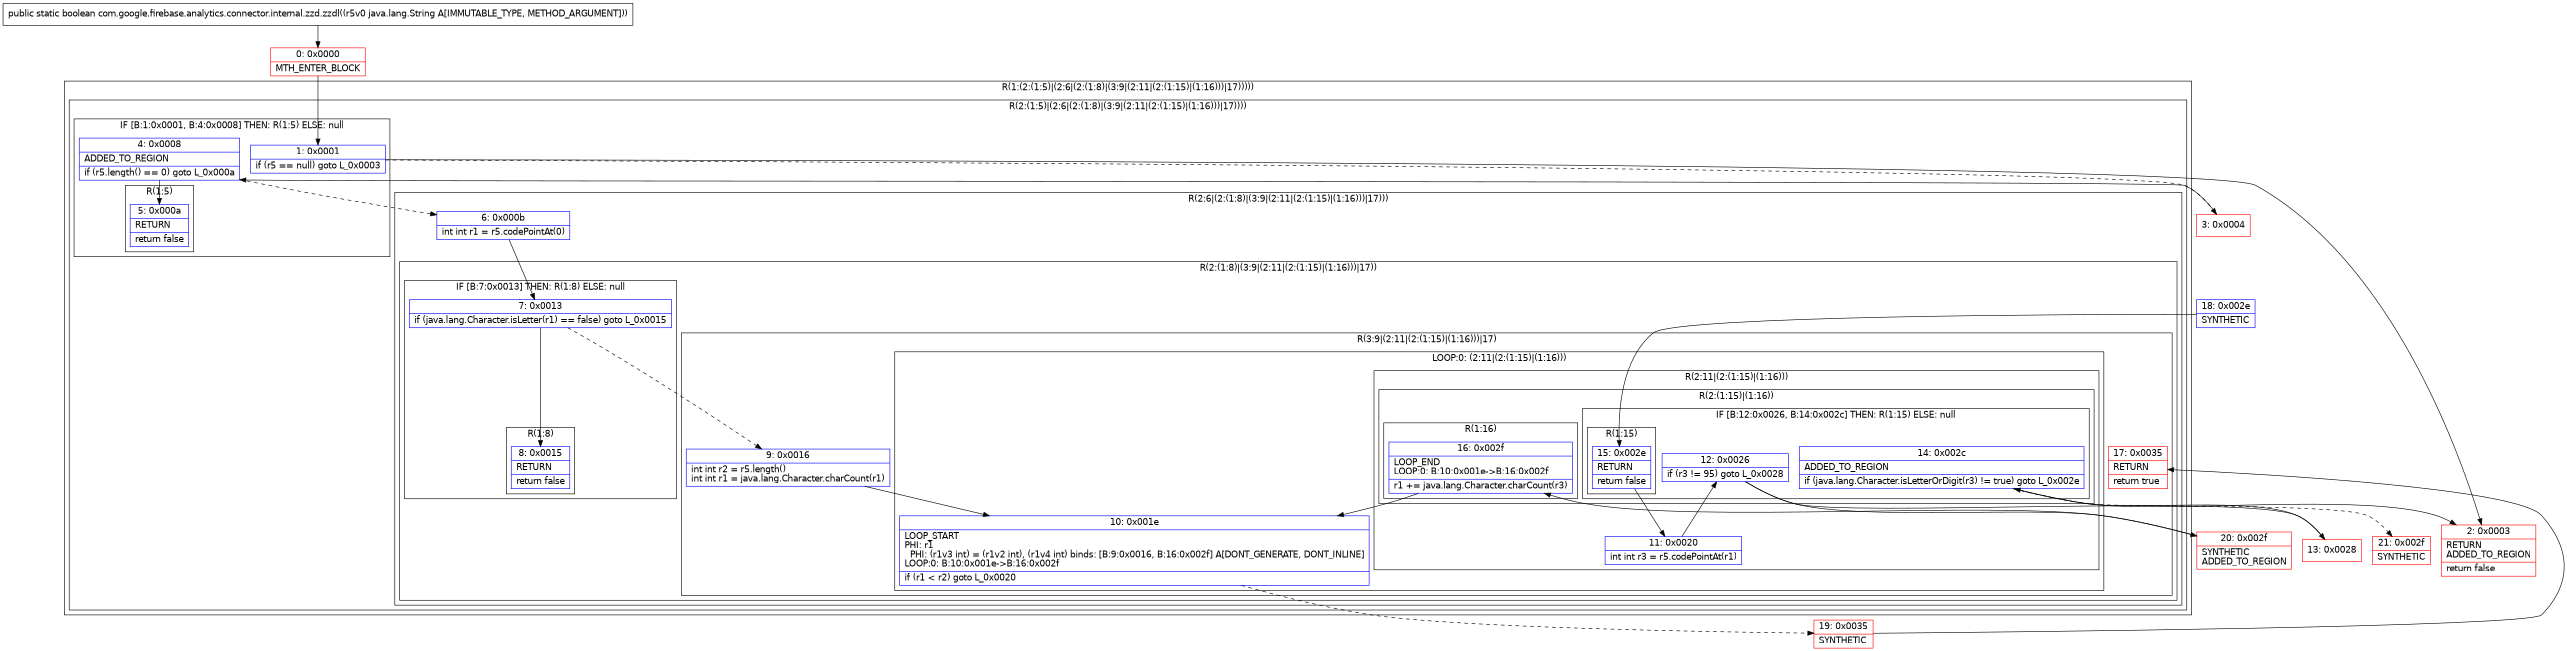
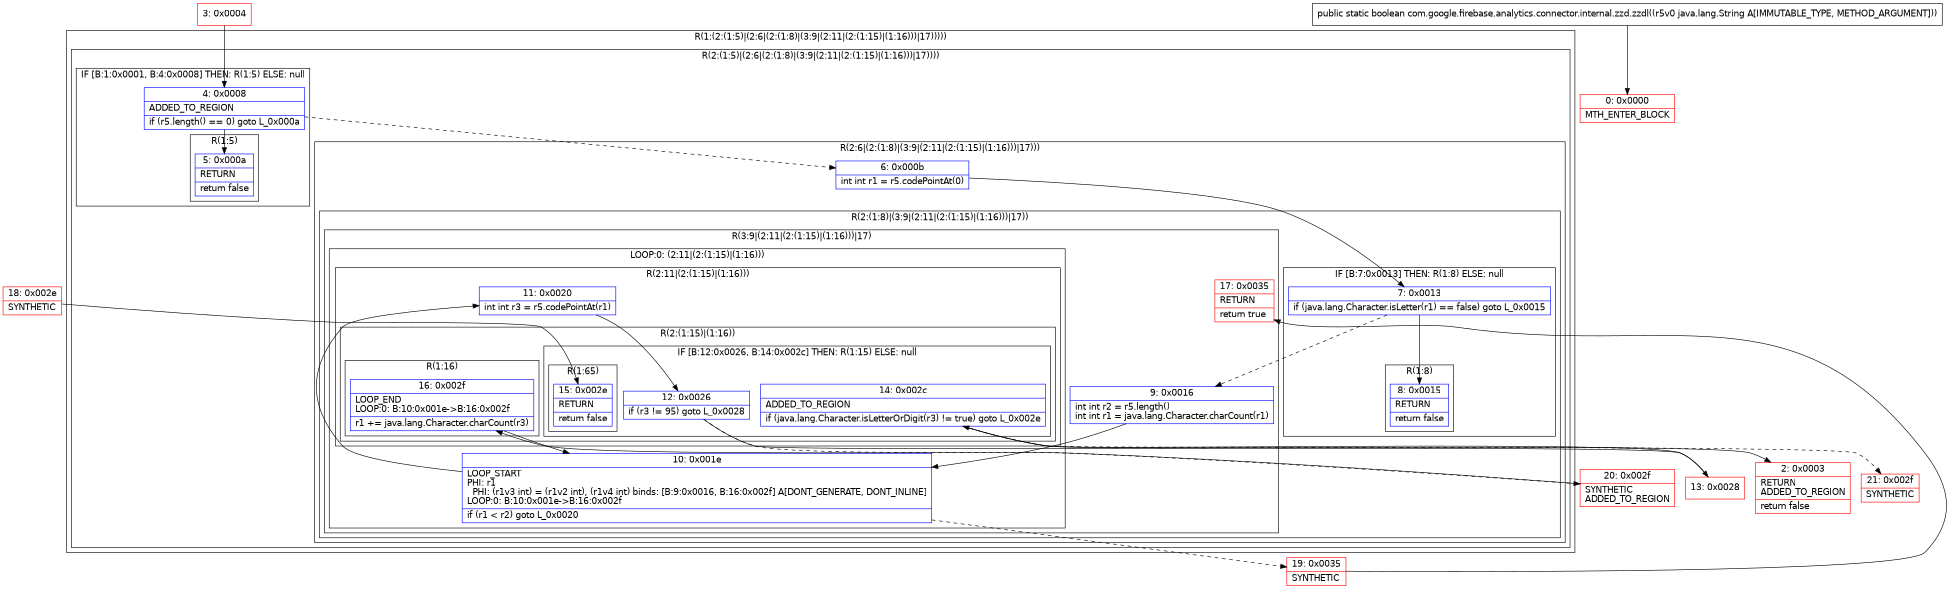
node "1: 0x0001": removed
node "18: 0x002e": color blue -> red
cluster "R(1:15)": label "R(1:15)" -> "R(1:65)"
edge "12: 0x0026" -> "20: 0x002f": style solid -> dashed
edge "15: 0x002e" -> "11: 0x0020": now "10: 0x001e" -> "11: 0x0020"
